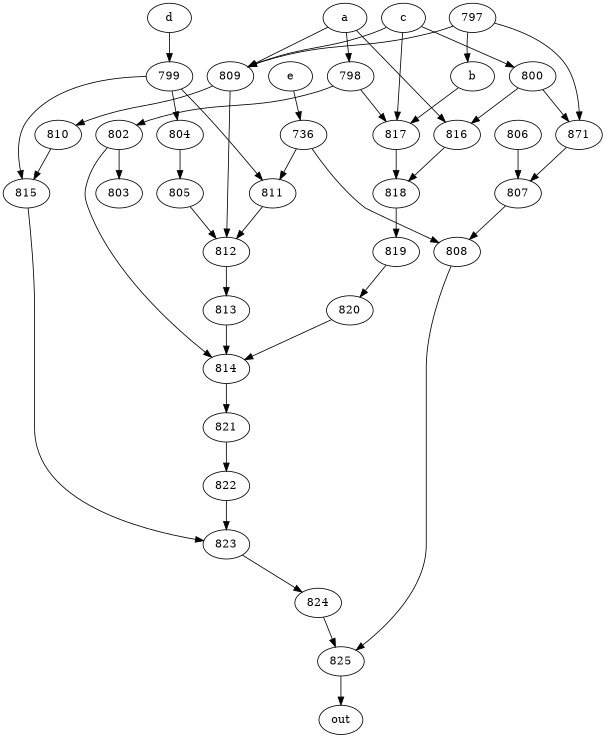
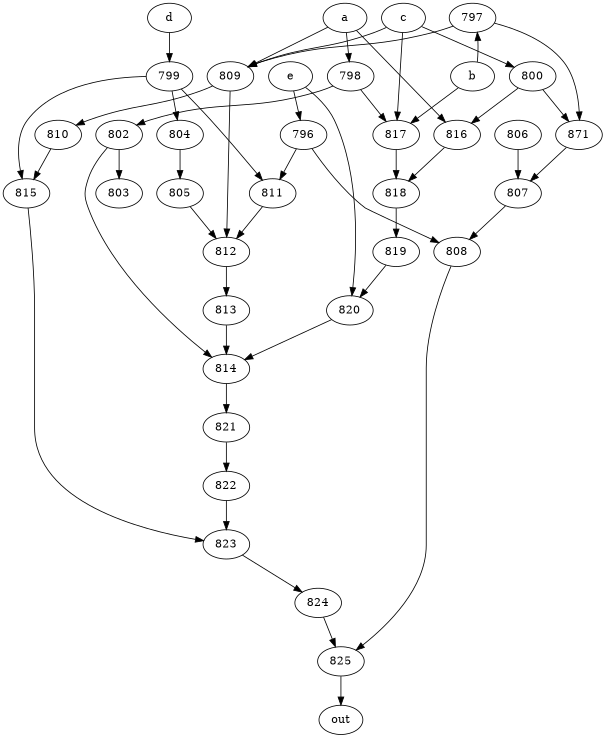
edge "797" -> "b": reversed
node "736": label "736" -> "796"
edge "e" -> "820": added
